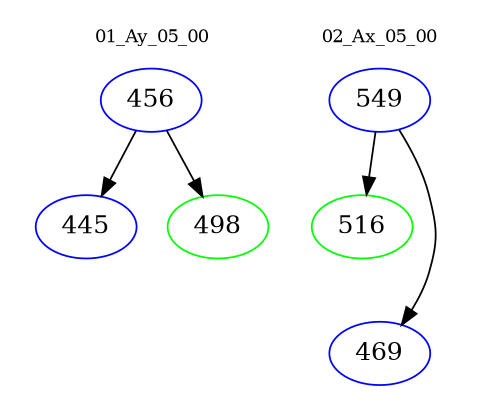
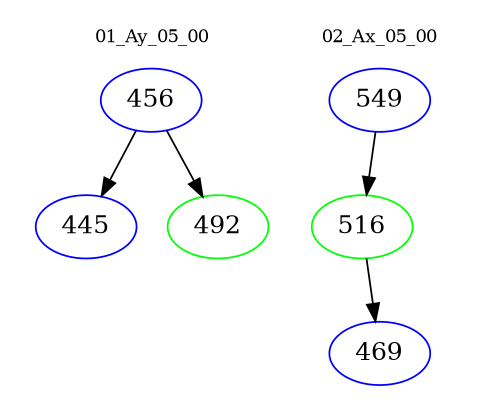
edge "549" -> "469": now "516" -> "469"
node "498": label "498" -> "492"
